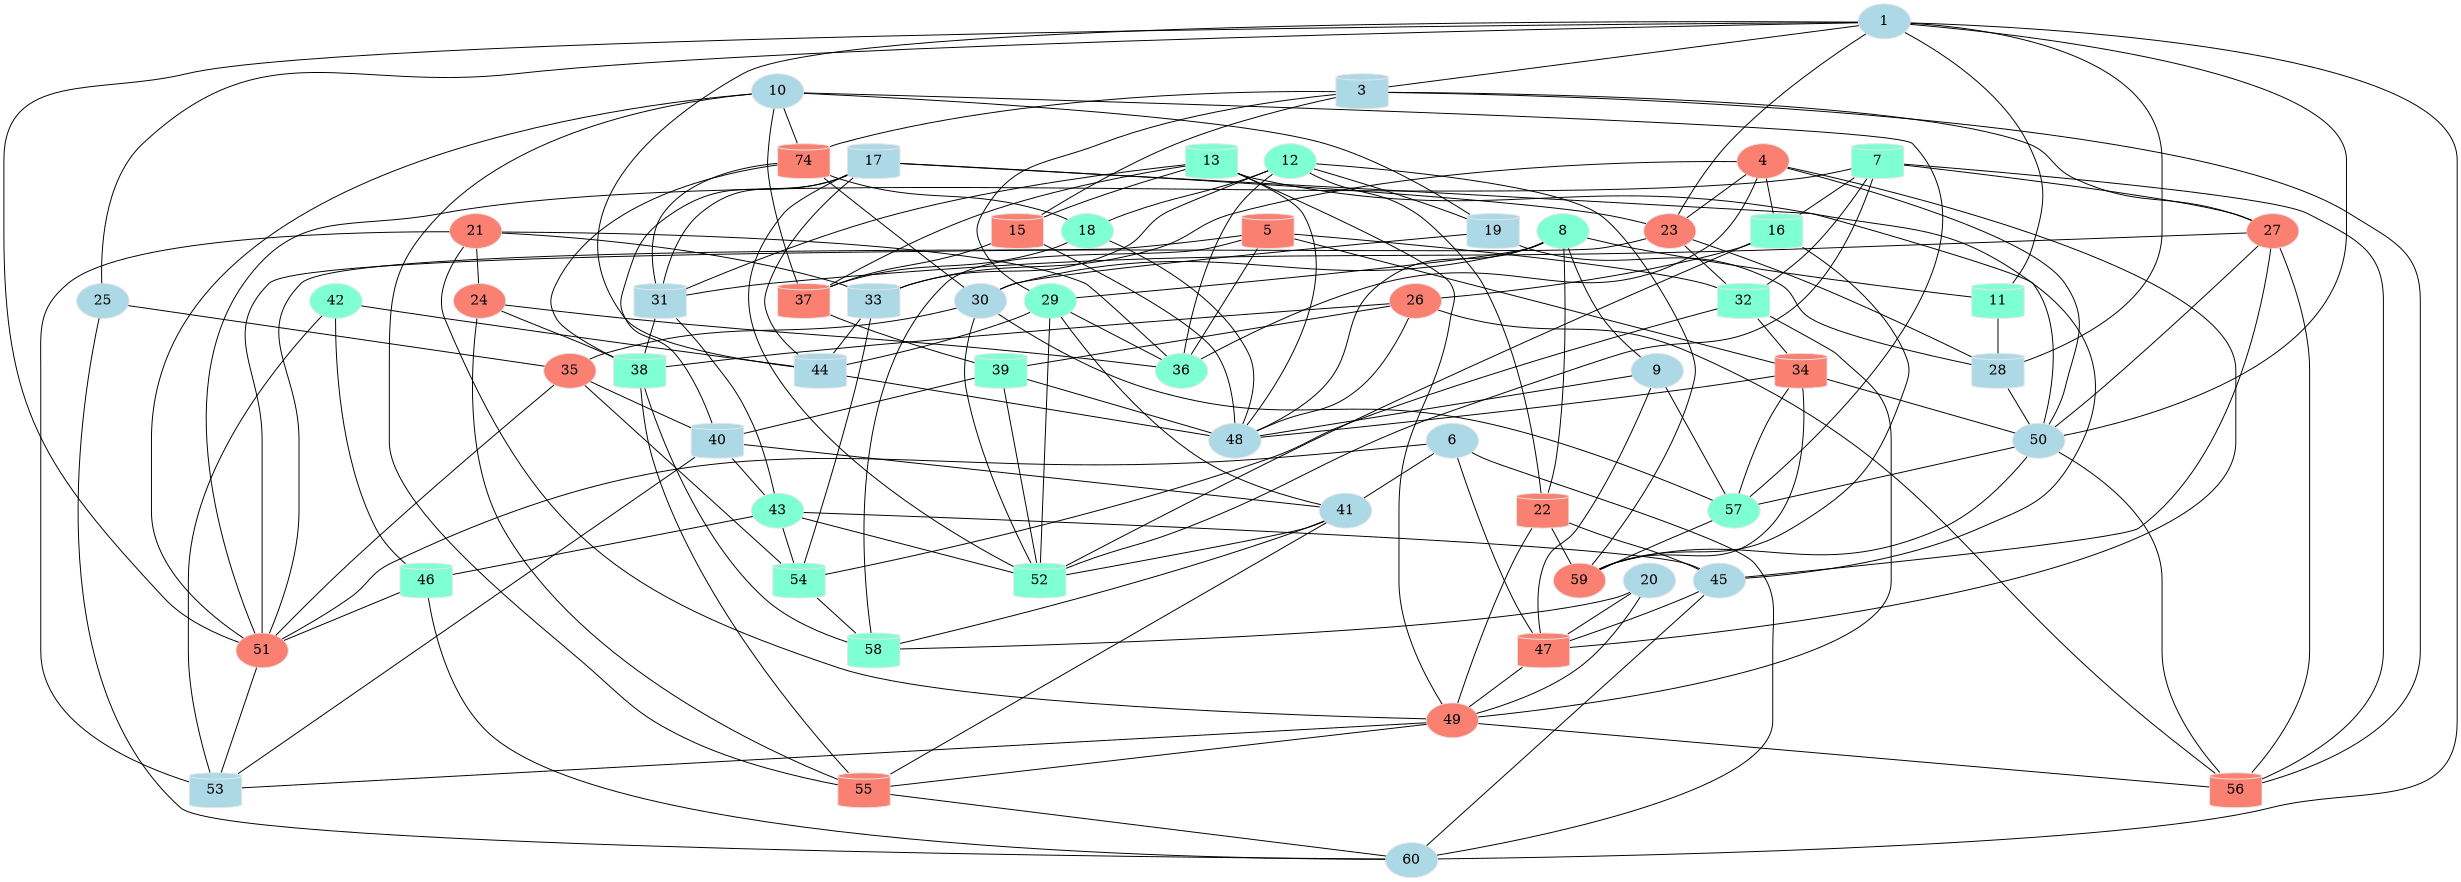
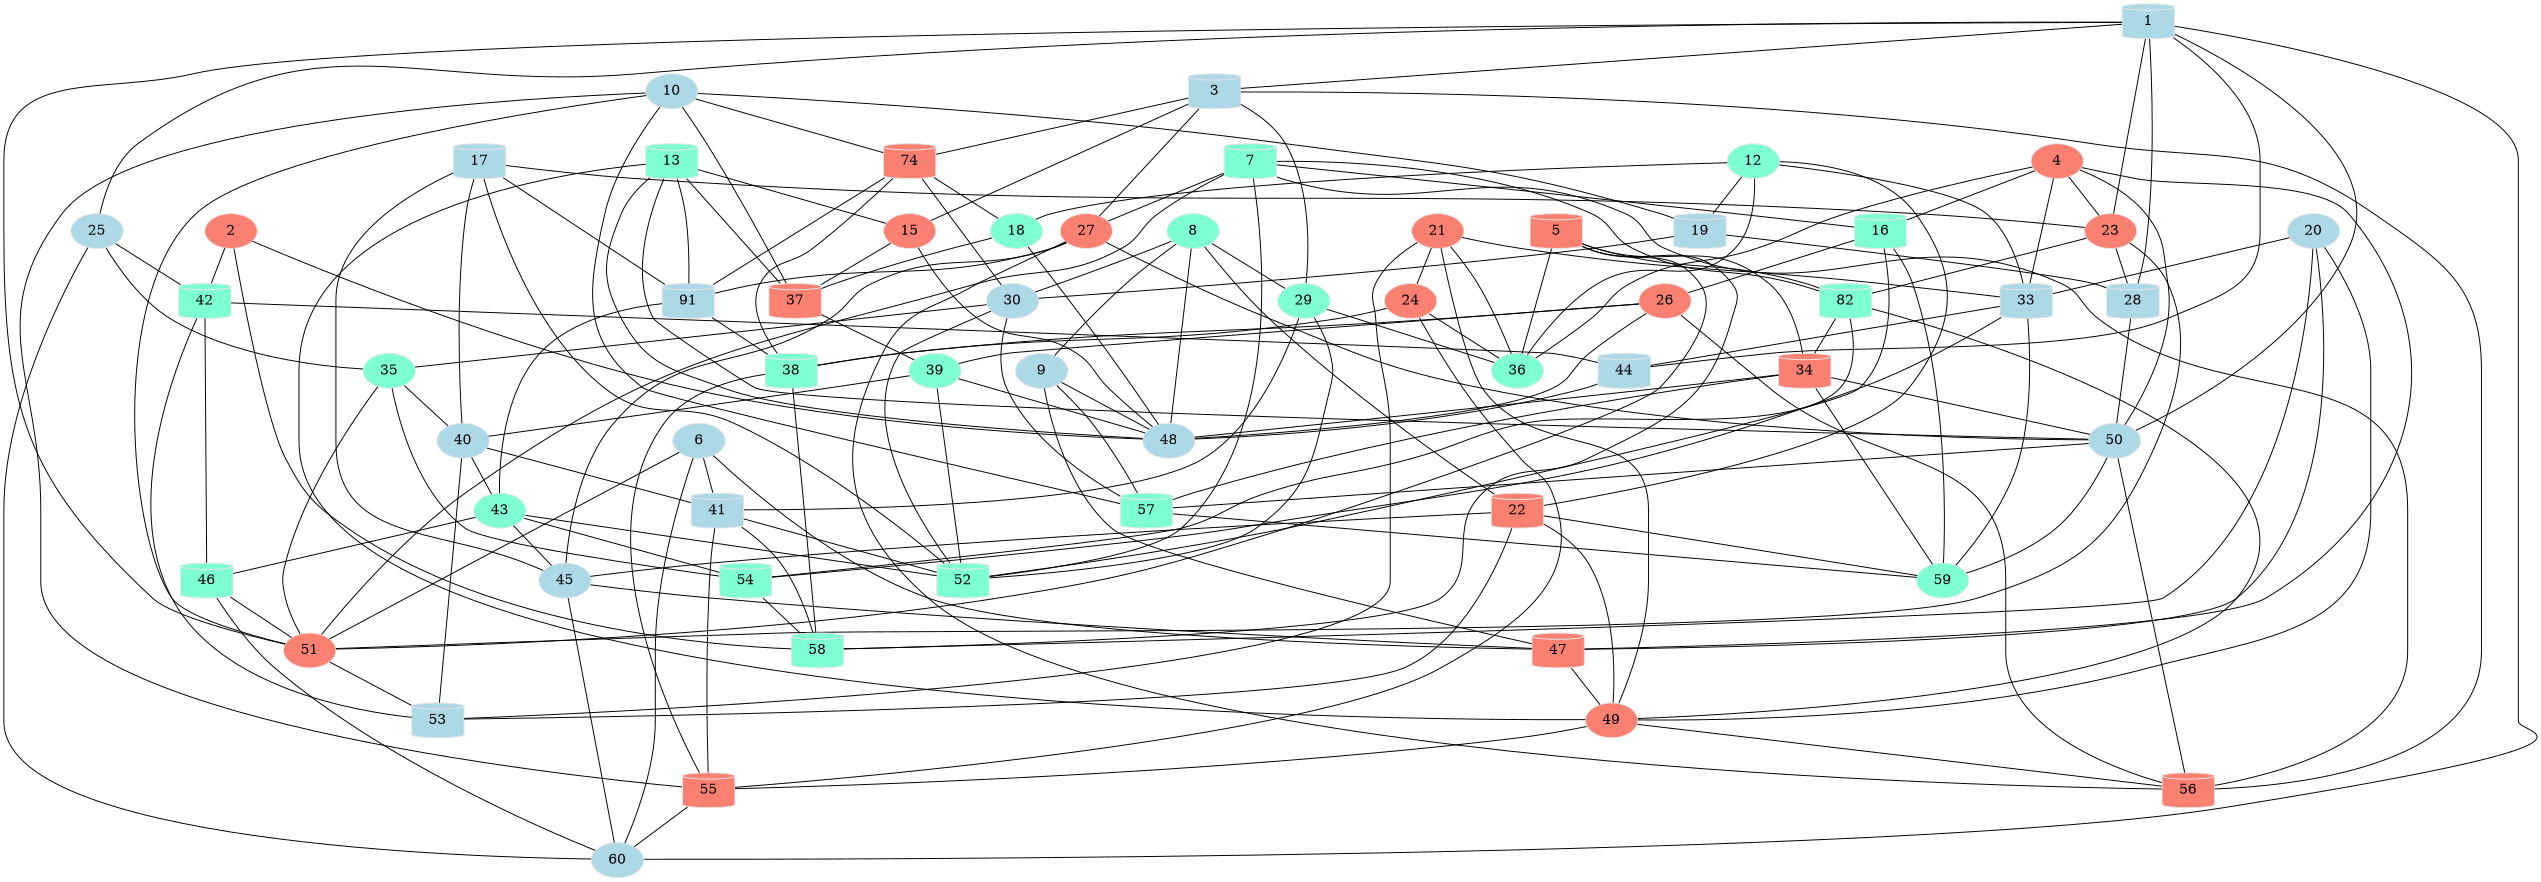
node "1": shape ellipse -> cylinder
node "2": added
node "15": shape cylinder -> ellipse
edge "12" -- "59": now "33" -- "59"
edge "17" -- "44": removed
edge "25" -- "42": added
edge "20" -- "33": added
node "42": shape ellipse -> cylinder
node "31": label "31" -> "91"
node "32": label "32" -> "82"
node "11": removed
edge "29" -- "44": removed
node "35": fillcolor salmon -> aquamarine
node "39": shape cylinder -> ellipse
node "40": shape cylinder -> ellipse
node "41": shape ellipse -> cylinder
node "57": shape ellipse -> cylinder
node "59": fillcolor salmon -> aquamarine
edge "49" -- "53": now "22" -- "53"
